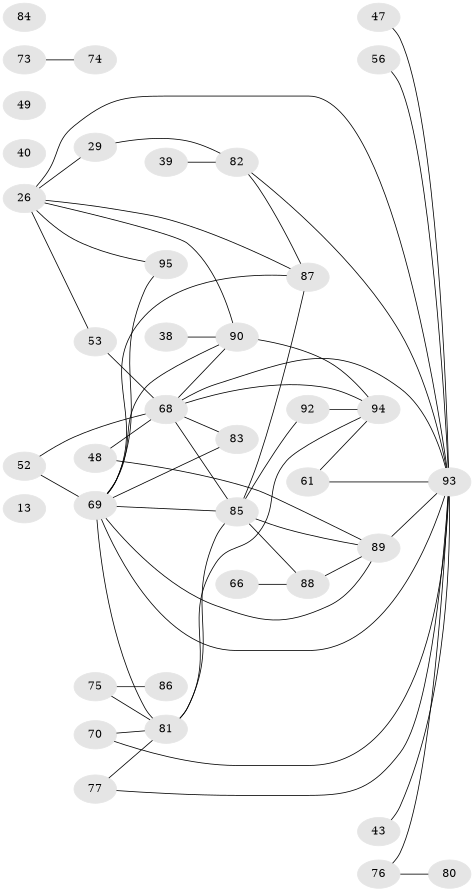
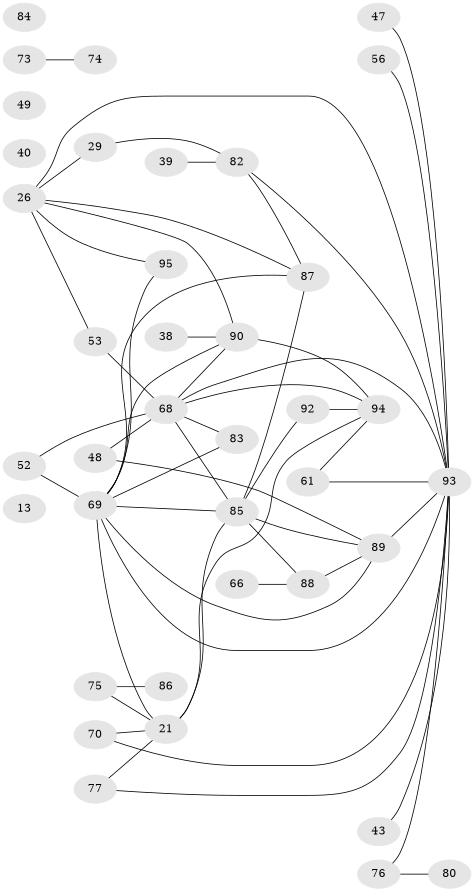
node "81": label "81" -> "21"
